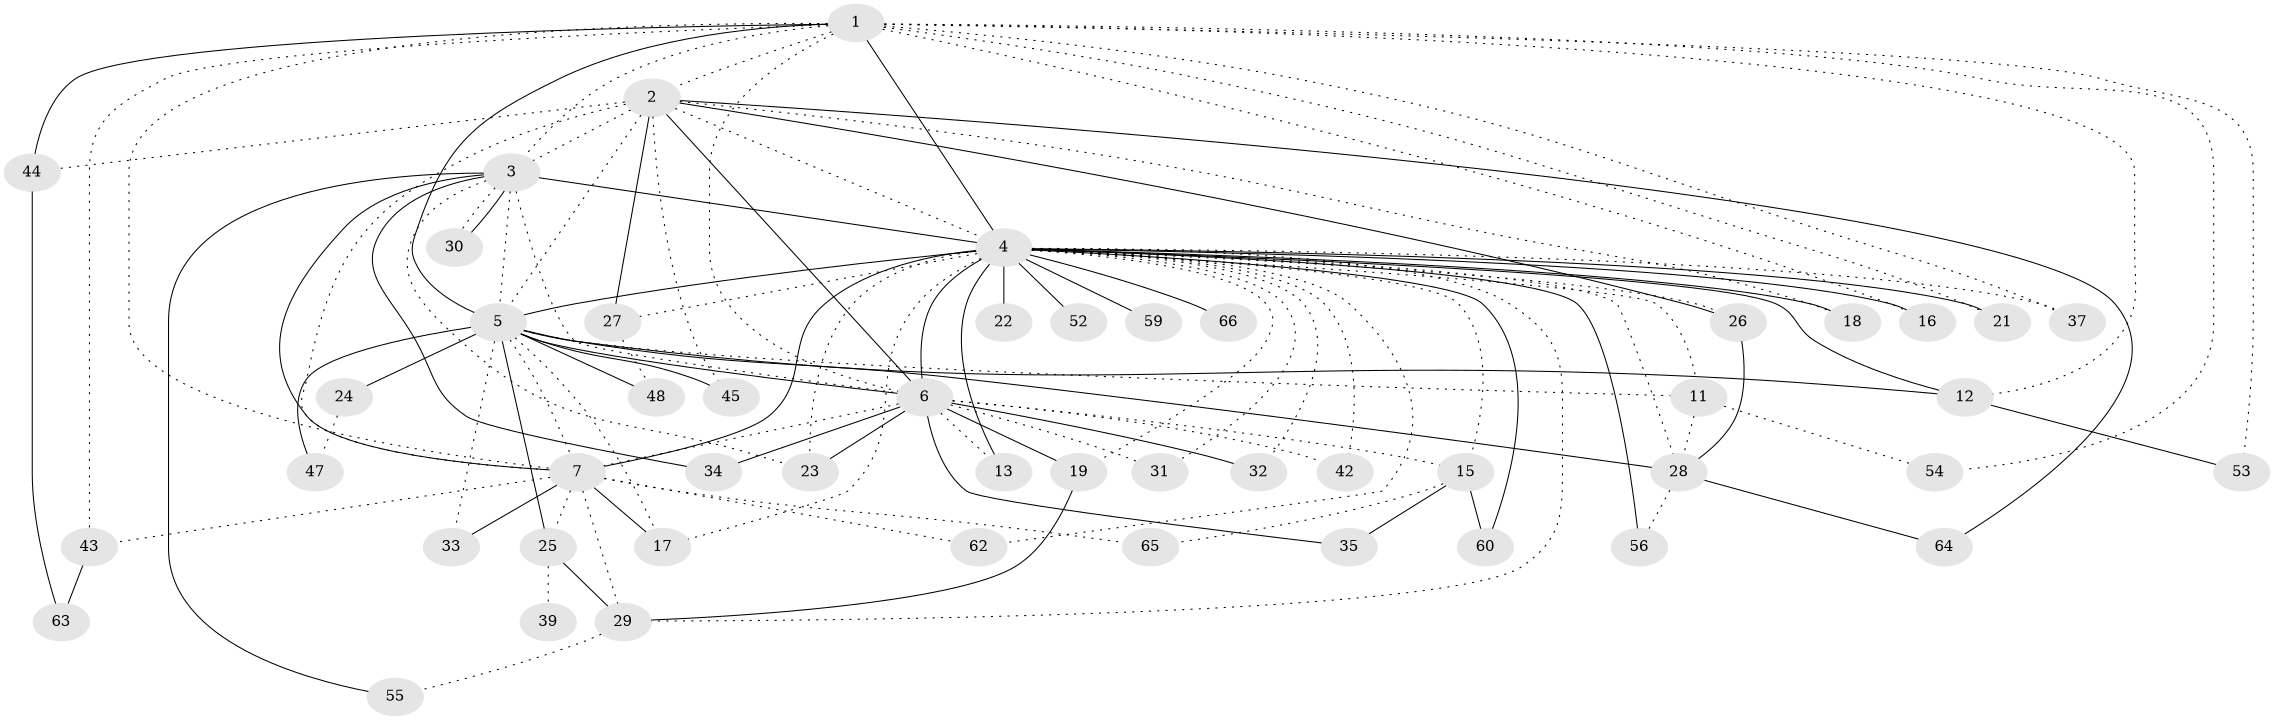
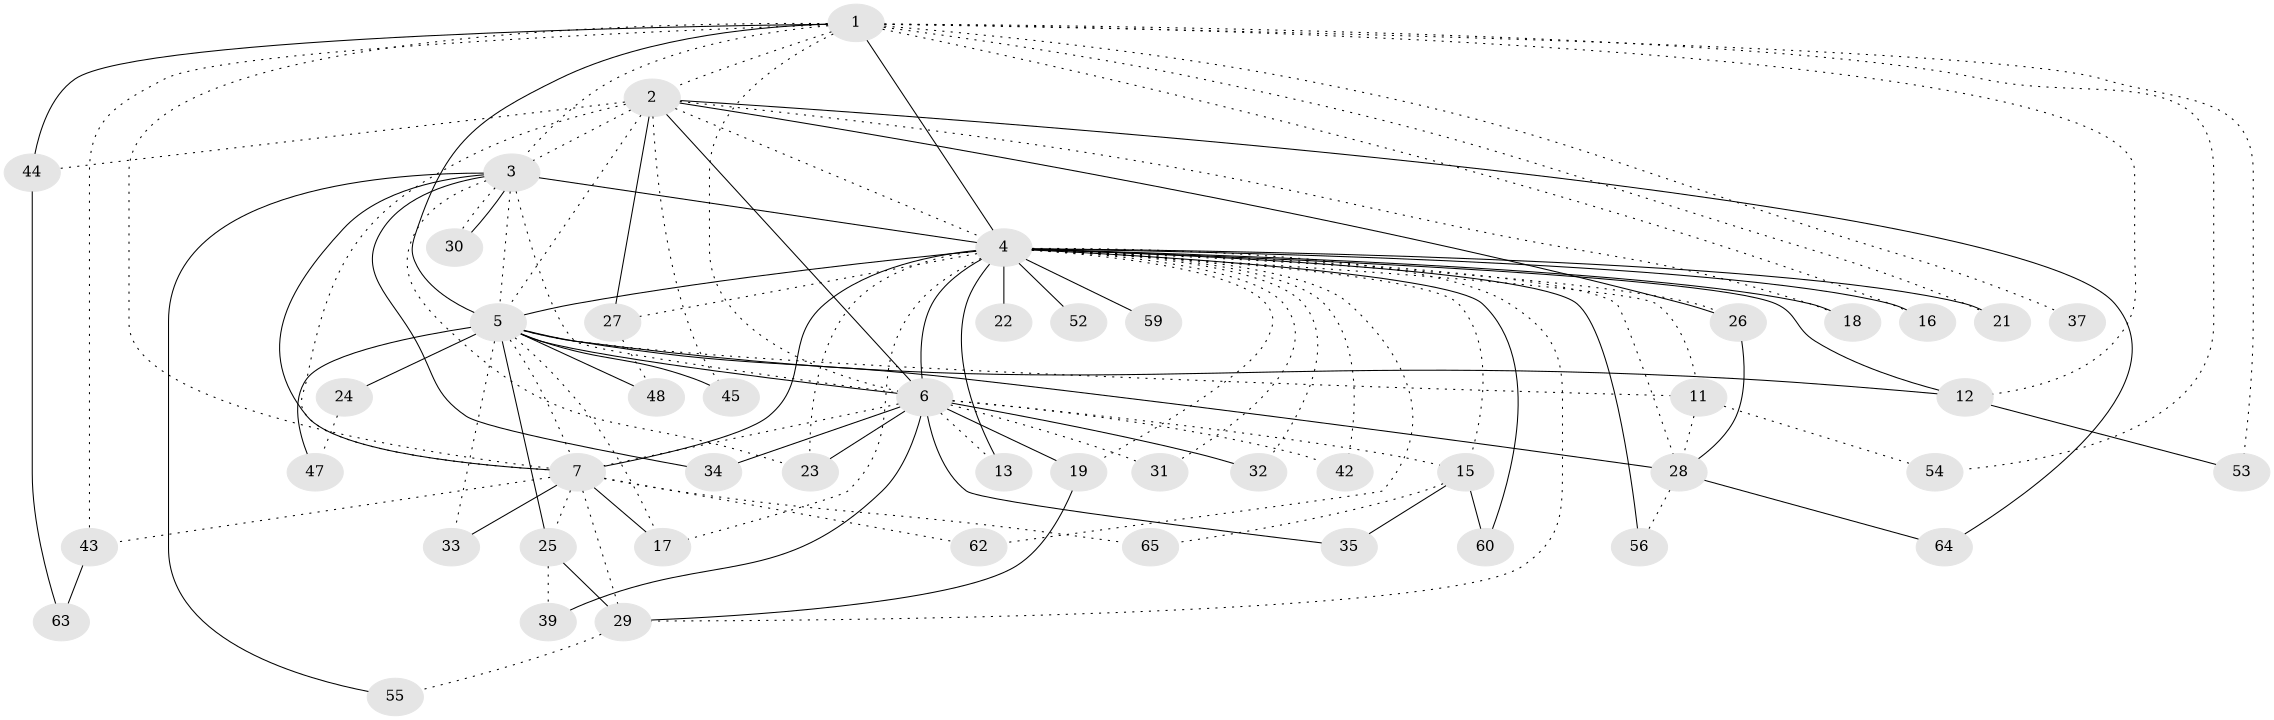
edge "4" -- "37": removed
node "66": removed
edge "6" -- "39": added
